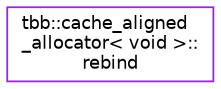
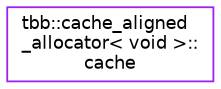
node "tbb::cache_aligned _allocator< void >:: rebind": label "tbb::cache_aligned _allocator< void >:: rebind" -> "tbb::cache_aligned _allocator< void >:: cache"
